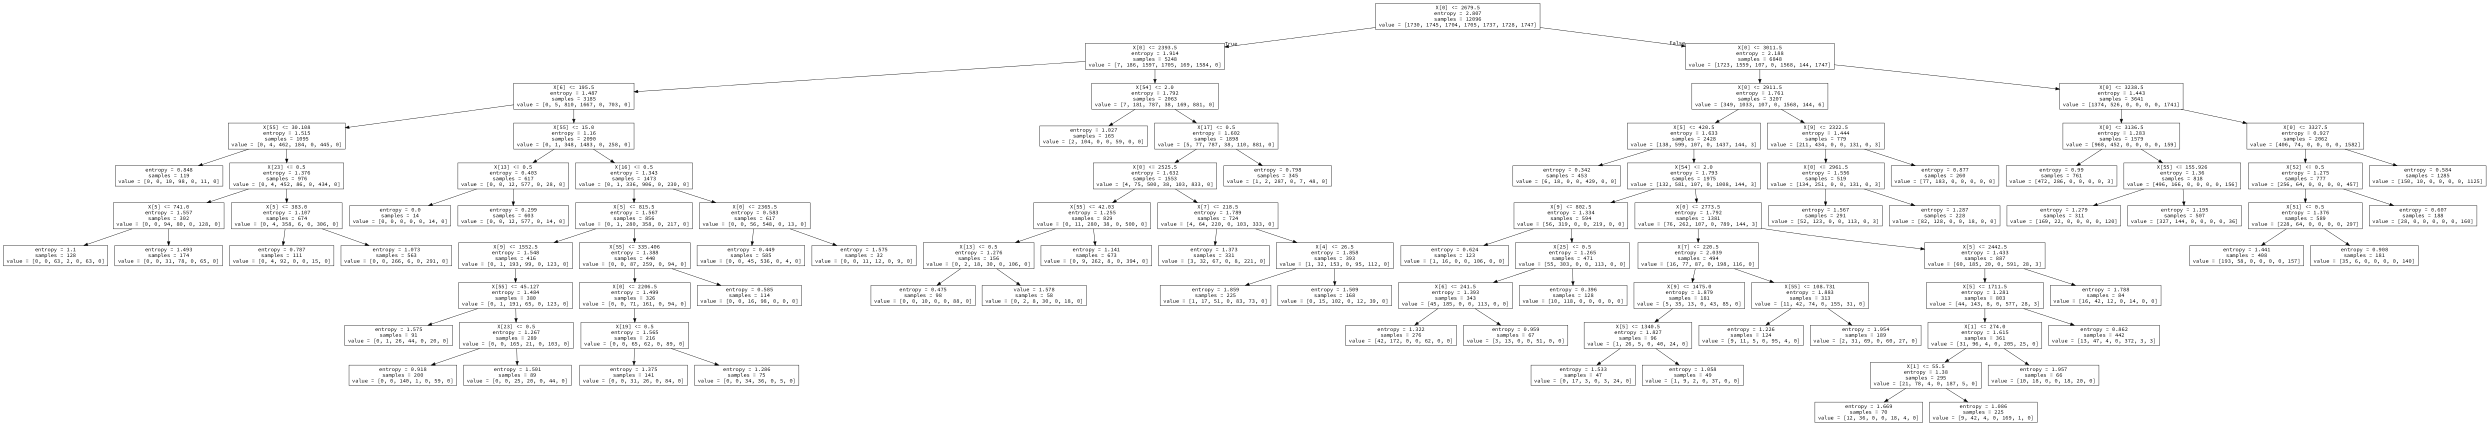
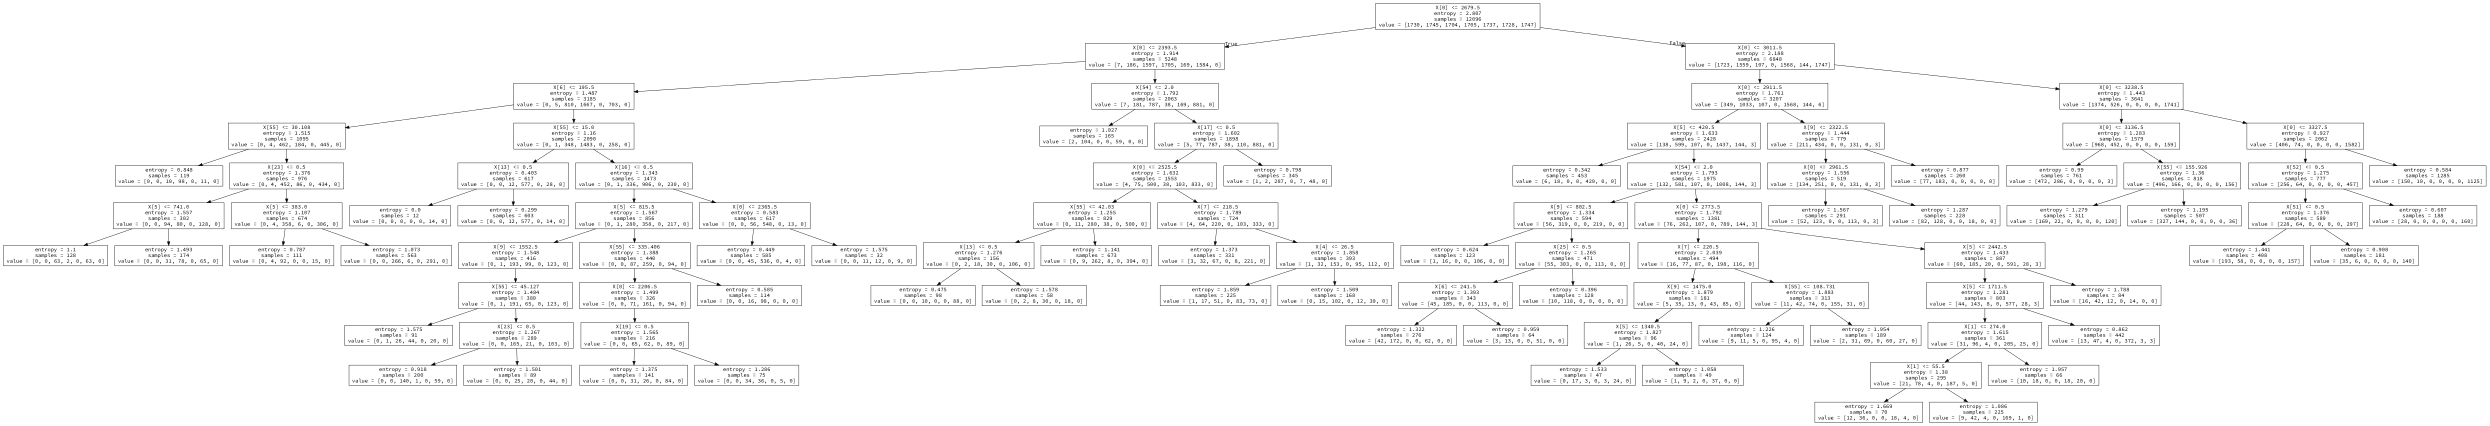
node "entropy = 0.0 samples = 14 value = [0, 0, 0, 0, 0, 14, 0]": label "entropy = 0.0 samples = 14 value = [0, 0, 0, 0, 0, 14, 0]" -> "entropy = 0.0 samples = 12 value = [0, 0, 0, 0, 0, 14, 0]"
node "value = 1.578 samples = 58 value = [0, 2, 8, 30, 0, 18, 0]": label "value = 1.578 samples = 58 value = [0, 2, 8, 30, 0, 18, 0]" -> "entropy = 1.578 samples = 58 value = [0, 2, 8, 30, 0, 18, 0]"
node "entropy = 0.959 samples = 67 value = [3, 13, 0, 0, 51, 0, 0]": label "entropy = 0.959 samples = 67 value = [3, 13, 0, 0, 51, 0, 0]" -> "entropy = 0.959 samples = 64 value = [3, 13, 0, 0, 51, 0, 0]"
